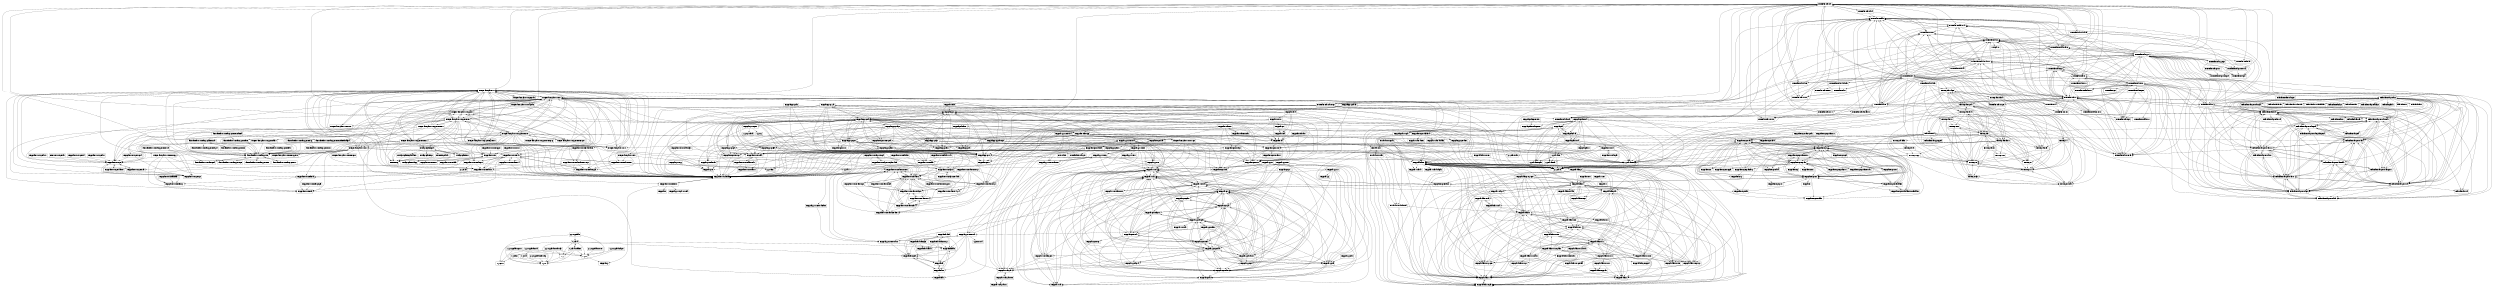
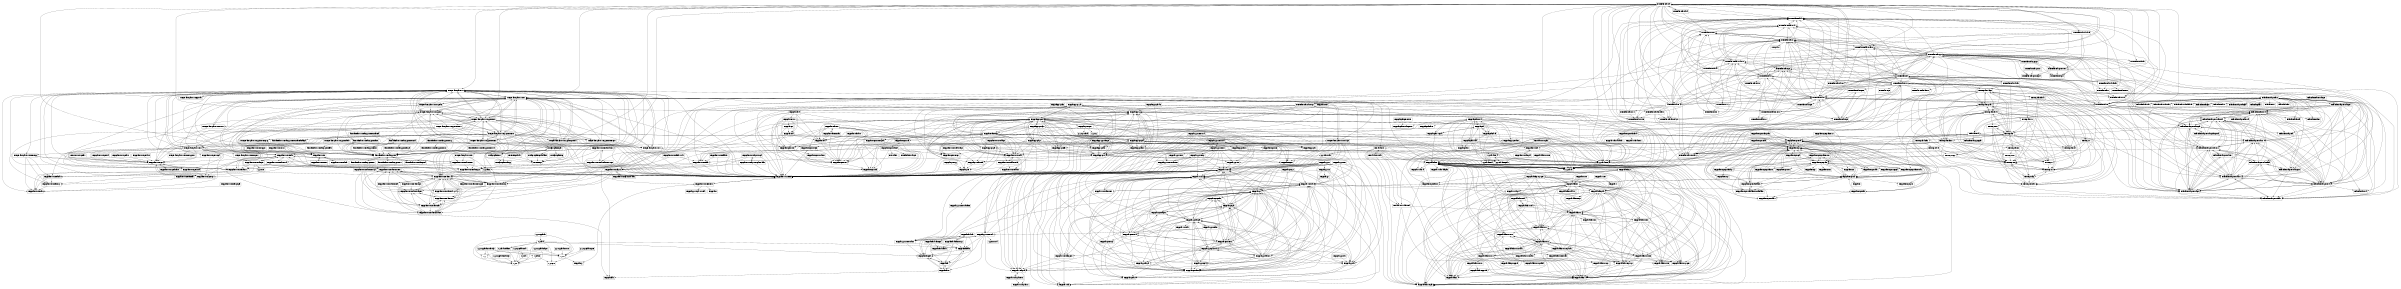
node "org_apache_commons_modeler_ant": added
node "net_sourceforge_htmlunit_corejs_javascript_ast": removed
node "javax_net": removed
